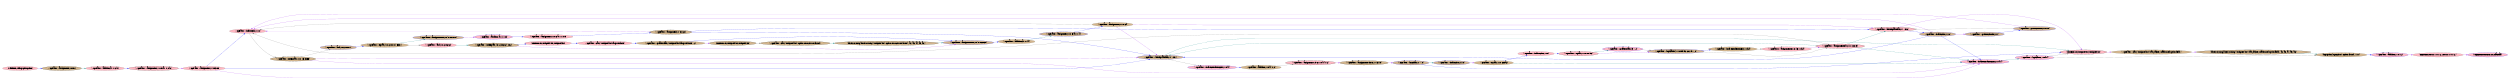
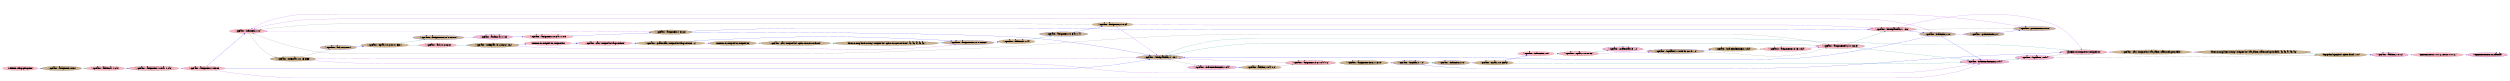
edge "(<operator>.assignment,v9 = v10[1] + 2)" -> "(<operator>.assignmentMinus,v7 -= v9)": now "(<operator>.assignment,v9 = v10[1] + 2)" -> "(<operator>.lessEqualsThan,v7 <= 1)"
